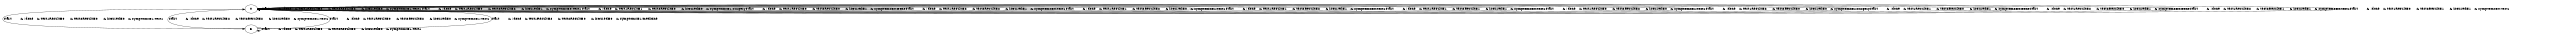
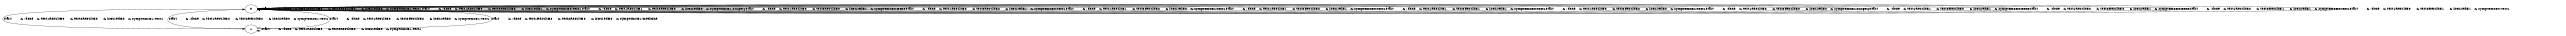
node "5": label "5" -> "1"
